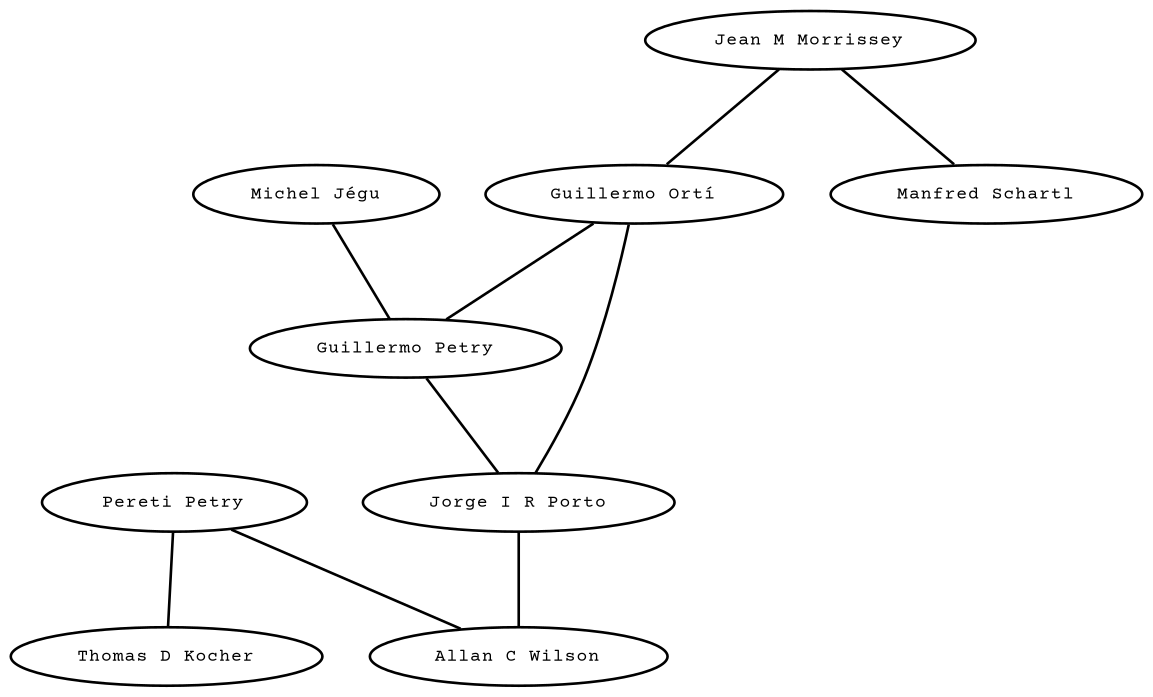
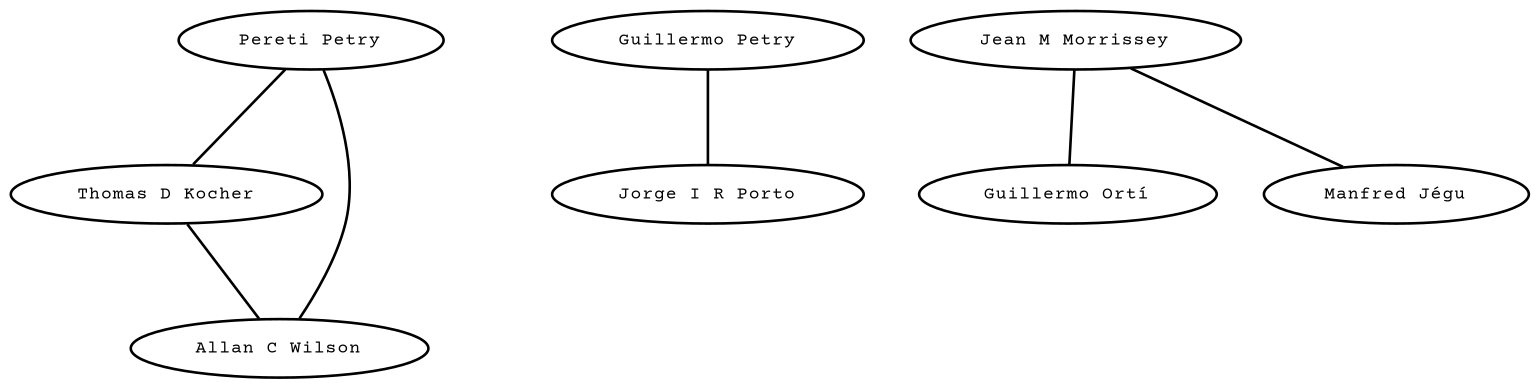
node "Michel Jégu": removed
node "Manfred Schartl": label "Manfred Schartl" -> "Manfred Jégu"
edge "Guillermo Ortí" -- "Guillermo Petry": removed
edge "Guillermo Ortí" -- "Jorge I R Porto": removed
edge "Jorge I R Porto" -- "Allan C Wilson": now "Thomas D Kocher" -- "Allan C Wilson"
